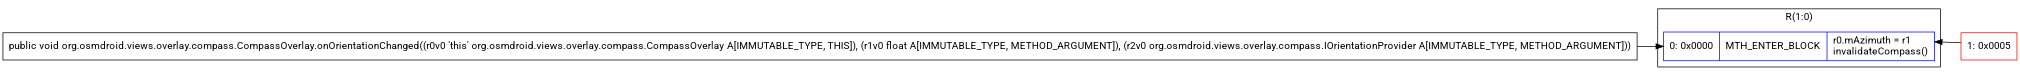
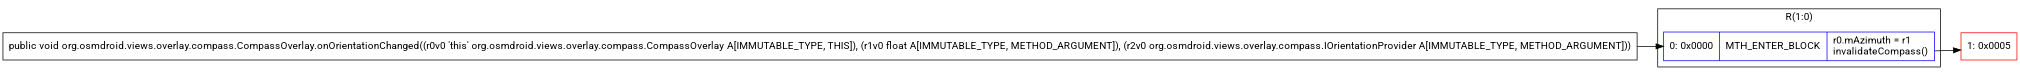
edge "1: 0x0005" -> "0: 0x0000": reversed
